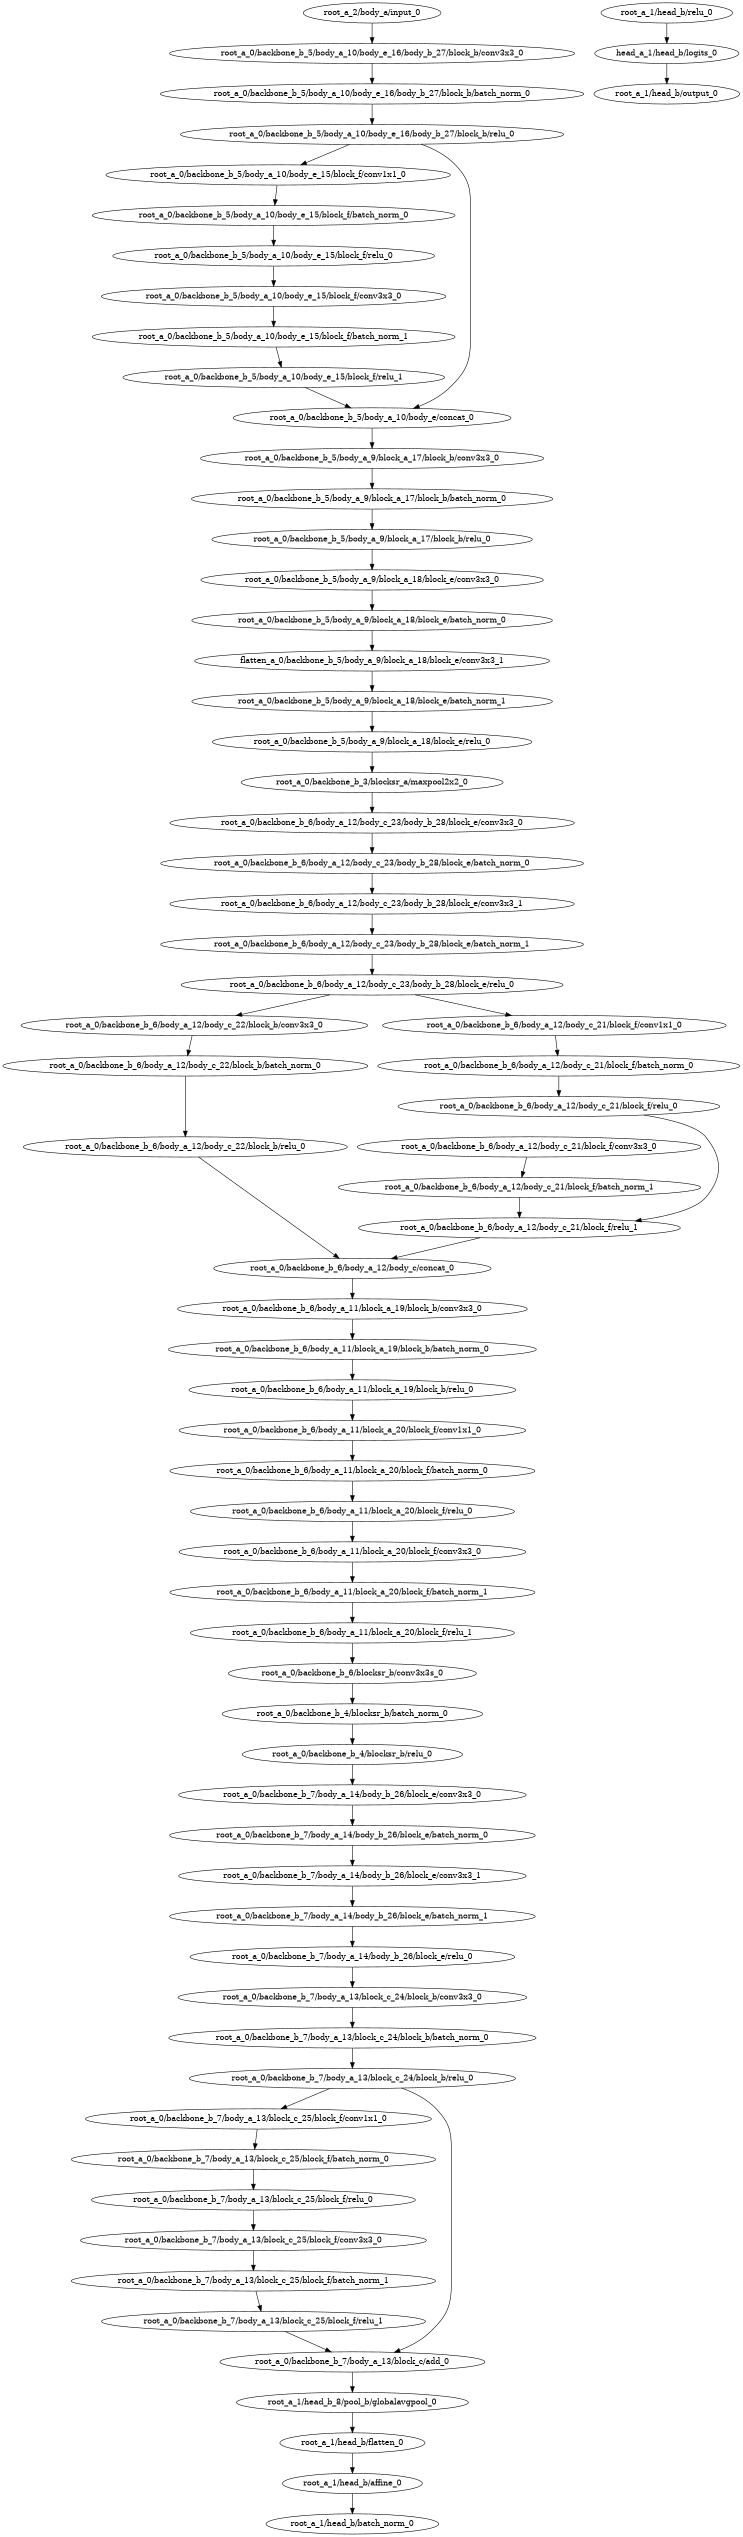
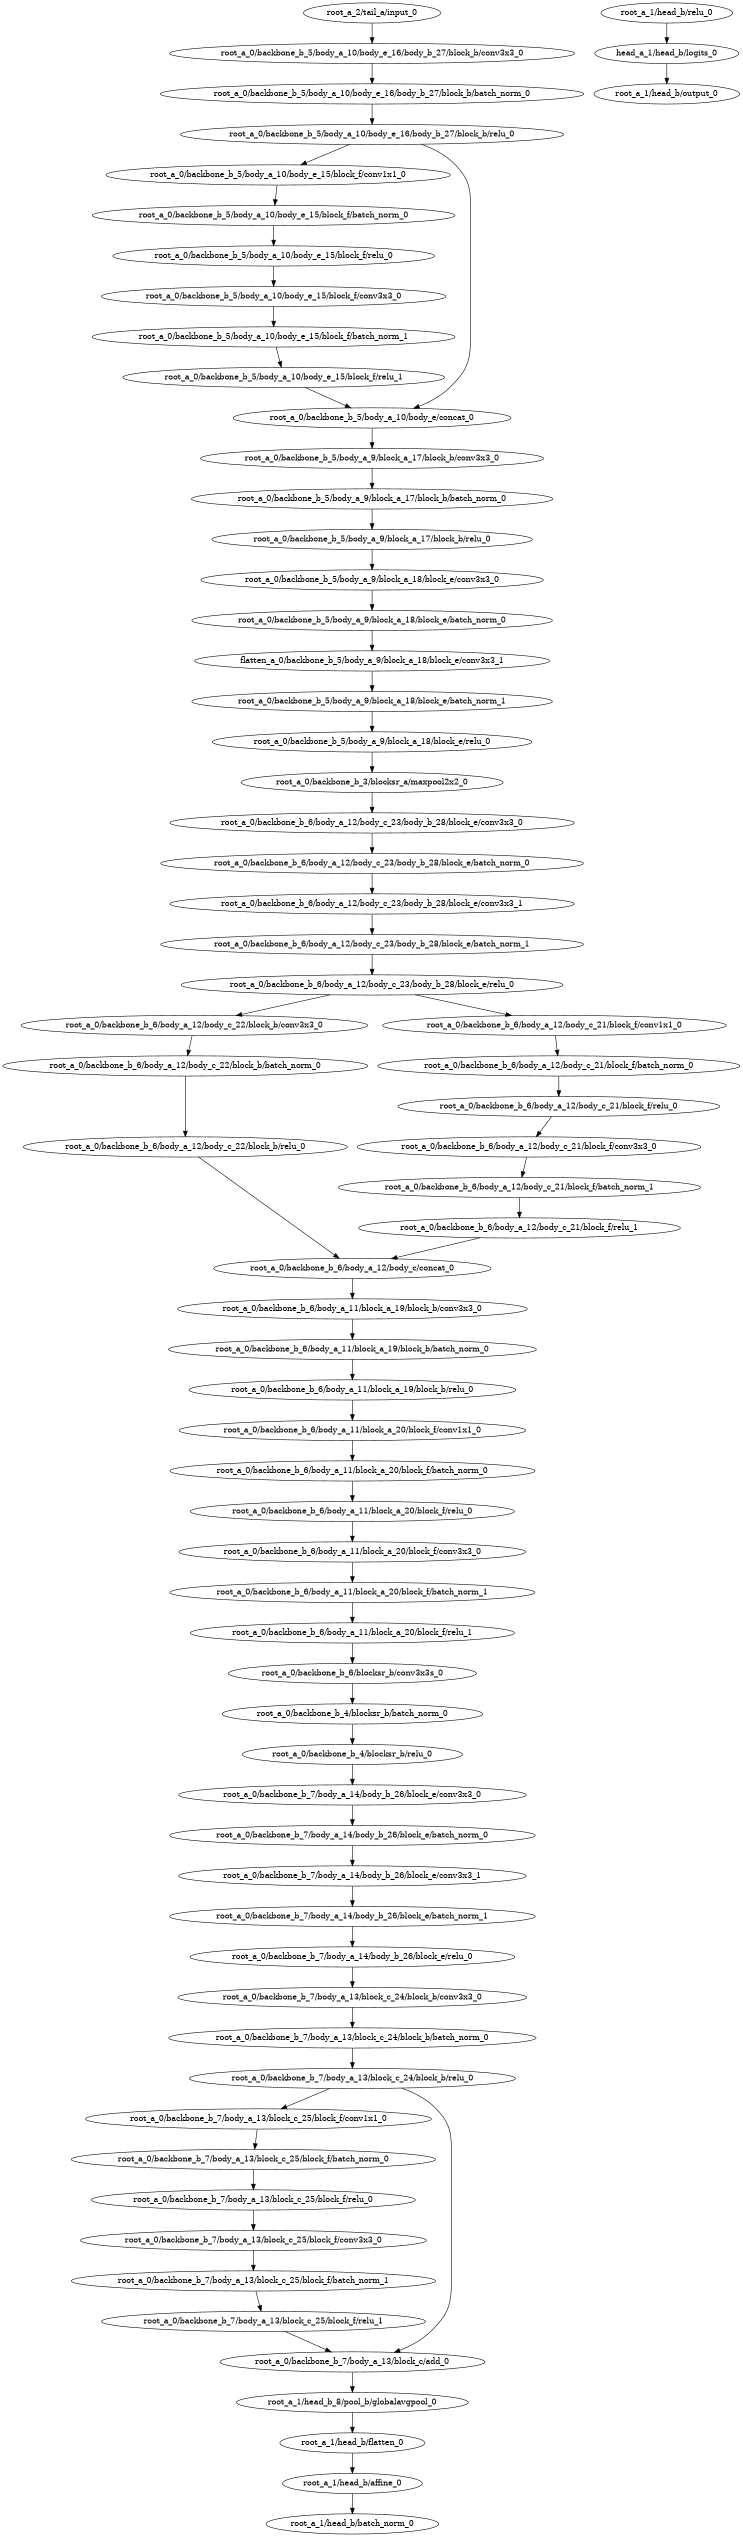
node "root_a_2/body_a/input_0": label "root_a_2/body_a/input_0" -> "root_a_2/tail_a/input_0"
edge "root_a_0/backbone_b_6/body_a_12/body_c_21/block_f/relu_0" -> "root_a_0/backbone_b_6/body_a_12/body_c_21/block_f/relu_1": now "root_a_0/backbone_b_6/body_a_12/body_c_21/block_f/relu_0" -> "root_a_0/backbone_b_6/body_a_12/body_c_21/block_f/conv3x3_0"
